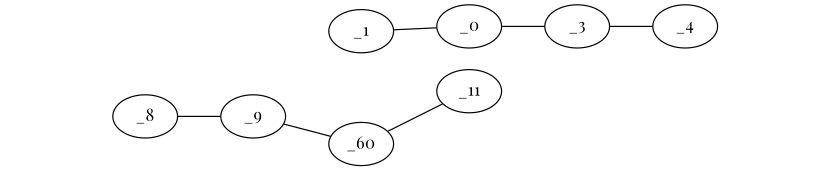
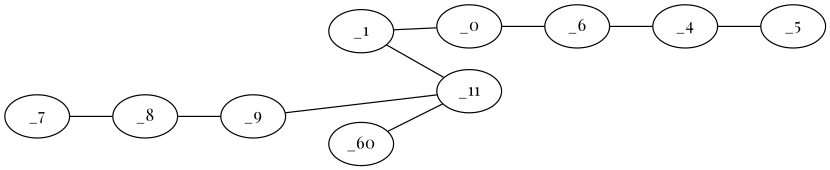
node "_3": label "_3" -> "_6"
node "_5": added
edge "_1" -- "_11": added
node "_7": added
edge "_9" -- "_60": now "_9" -- "_11"
